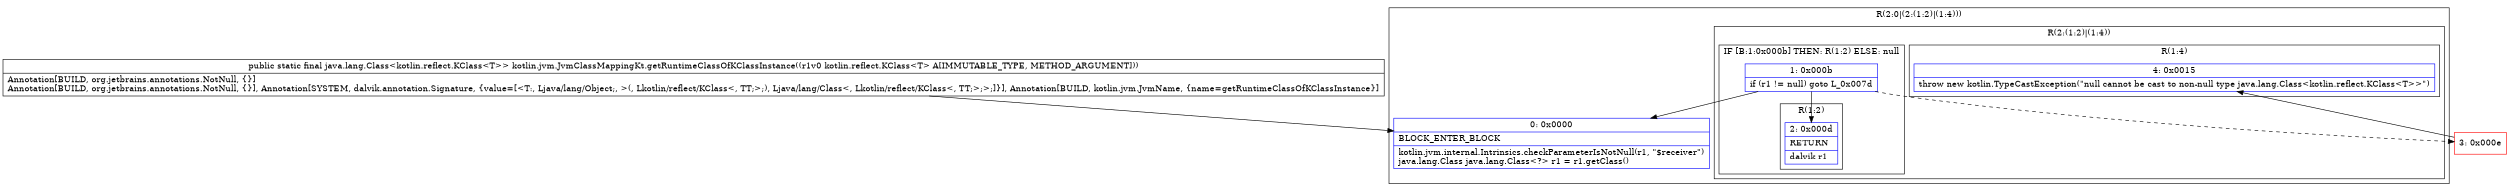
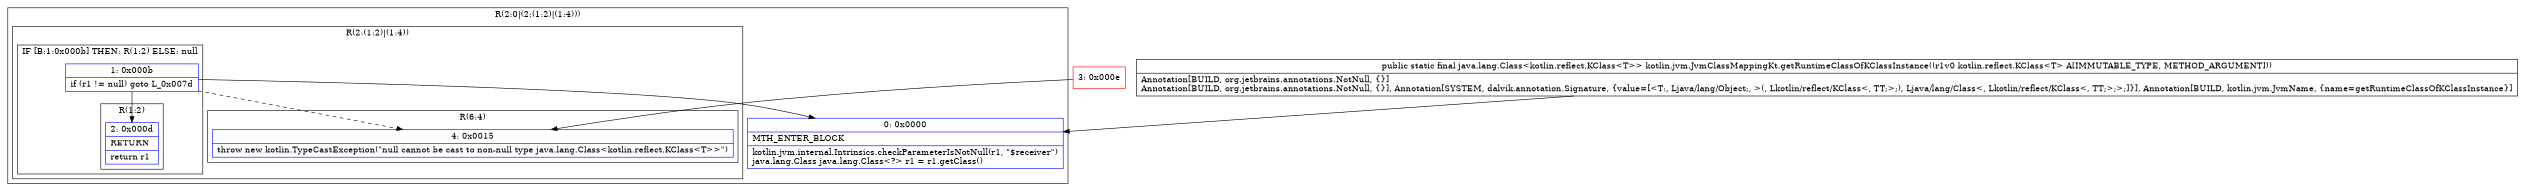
cluster "R(1:4)": label "R(1:4)" -> "R(6:4)"
edge "1: 0x000b" -> "3: 0x000e": now "1: 0x000b" -> "4: 0x0015"
node "0: 0x0000": text "BLOCK_ENTER_BLOCK" -> "MTH_ENTER_BLOCK"
node "2: 0x000d": text "dalvik r1" -> "return r1"
